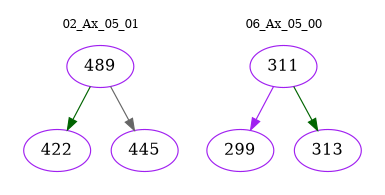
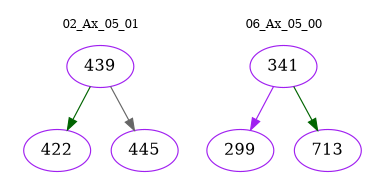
node "489": label "489" -> "439"
node "311": label "311" -> "341"
node "313": label "313" -> "713"
